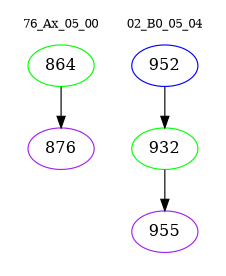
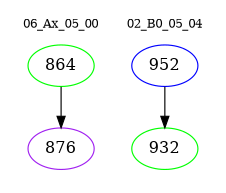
cluster "76_Ax_05_00": label "76_Ax_05_00" -> "06_Ax_05_00"
node "955": removed
